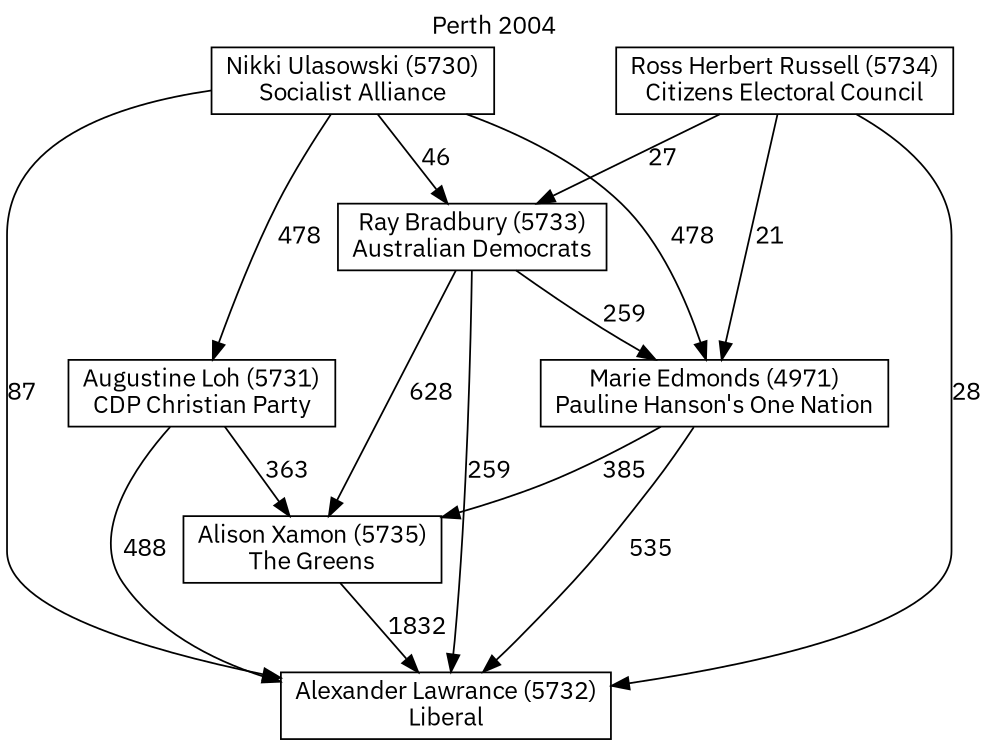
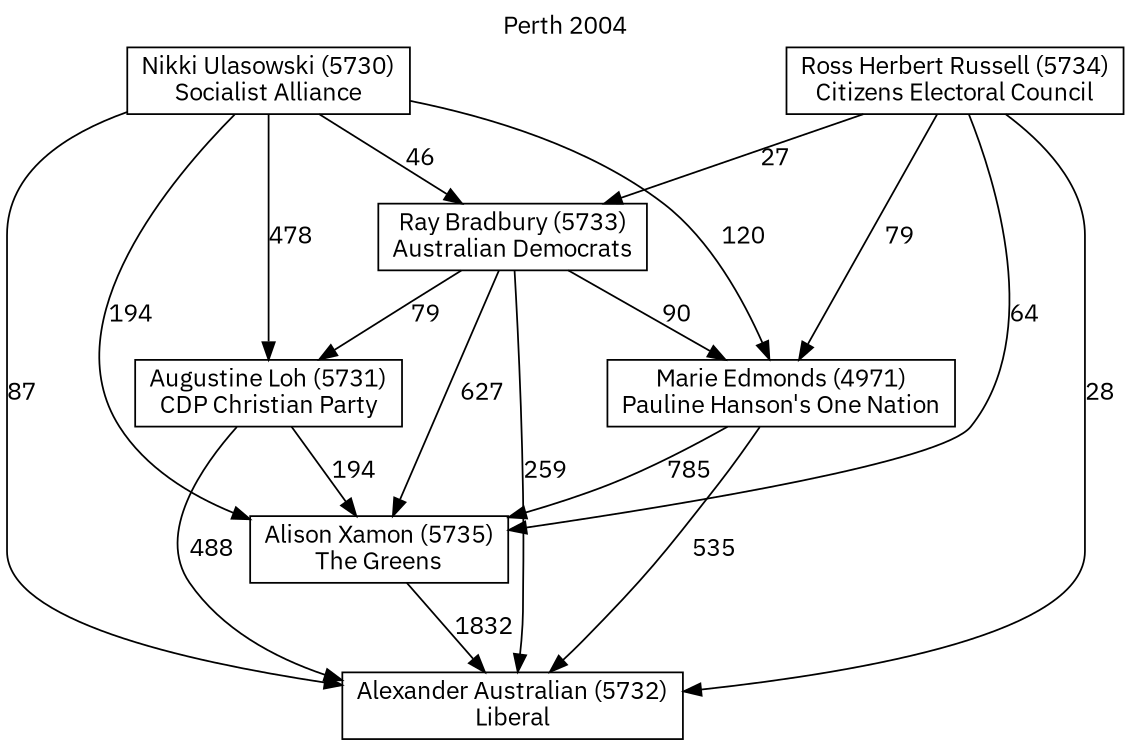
edge "Nikki Ulasowski (5730) Socialist Alliance" -> "Marie Edmonds (4971) Pauline Hanson's One Nation": label "478" -> "120"
edge "Ross Herbert Russell (5734) Citizens Electoral Council" -> "Marie Edmonds (4971) Pauline Hanson's One Nation": label "21" -> "79"
edge "Ray Bradbury (5733) Australian Democrats" -> "Augustine Loh (5731) CDP Christian Party": added, label "79"
edge "Ray Bradbury (5733) Australian Democrats" -> "Marie Edmonds (4971) Pauline Hanson's One Nation": label "259" -> "90"
edge "Nikki Ulasowski (5730) Socialist Alliance" -> "Alison Xamon (5735) The Greens": added, label "194"
edge "Ray Bradbury (5733) Australian Democrats" -> "Alison Xamon (5735) The Greens": label "628" -> "627"
edge "Ross Herbert Russell (5734) Citizens Electoral Council" -> "Alison Xamon (5735) The Greens": added, label "64"
edge "Augustine Loh (5731) CDP Christian Party" -> "Alison Xamon (5735) The Greens": label "363" -> "194"
edge "Marie Edmonds (4971) Pauline Hanson's One Nation" -> "Alison Xamon (5735) The Greens": label "385" -> "785"
node "Alexander Lawrance (5732) Liberal": label "Alexander Lawrance (5732) Liberal" -> "Alexander Australian (5732) Liberal"
